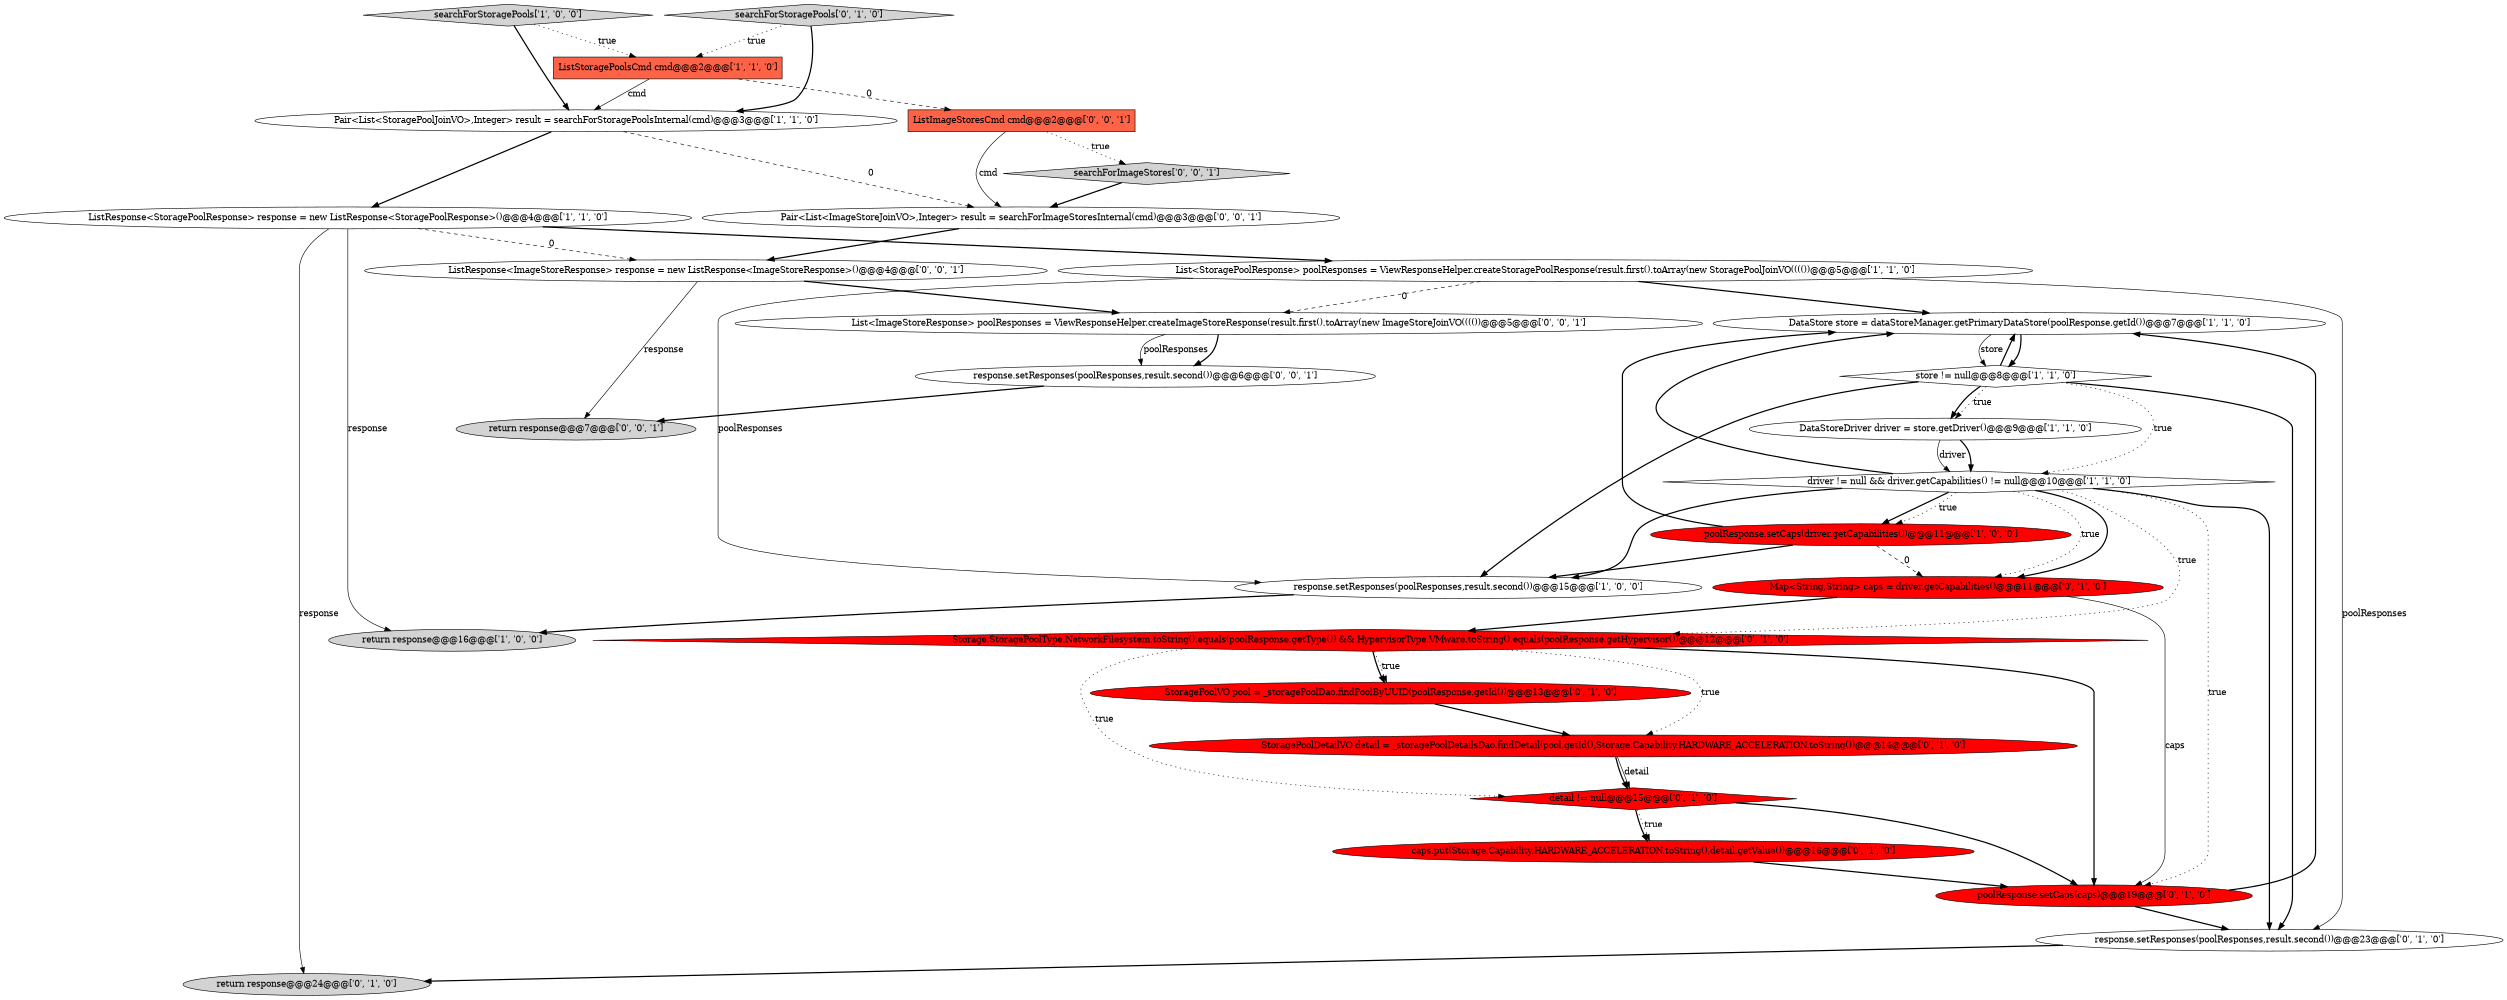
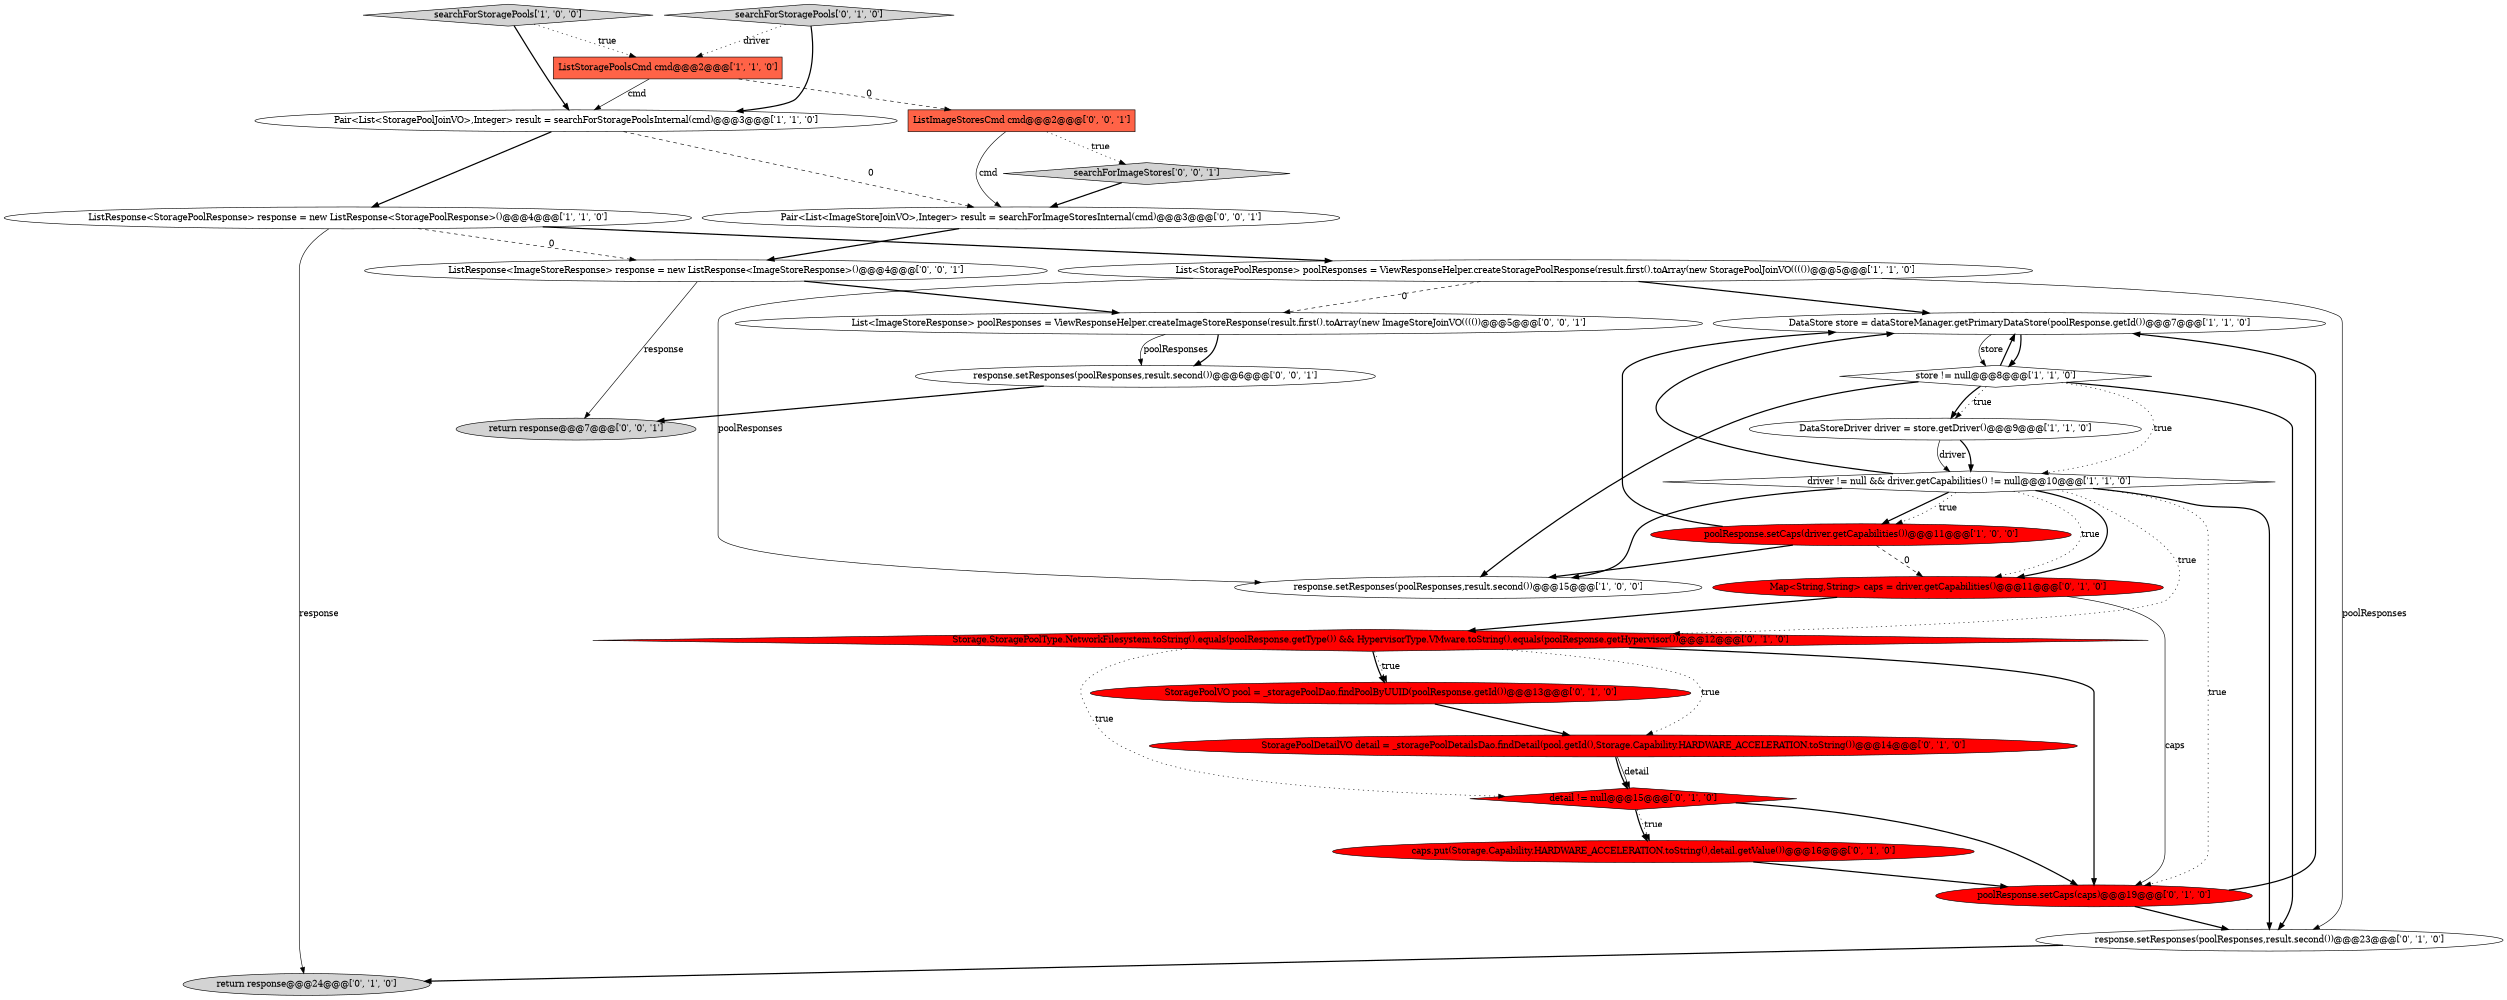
edge "searchForStoragePools['0', '1', '0']" -> "ListStoragePoolsCmd cmd@@@2@@@['1', '1', '0']": label "true" -> "driver"
node "return response@@@16@@@['1', '0', '0']": removed
